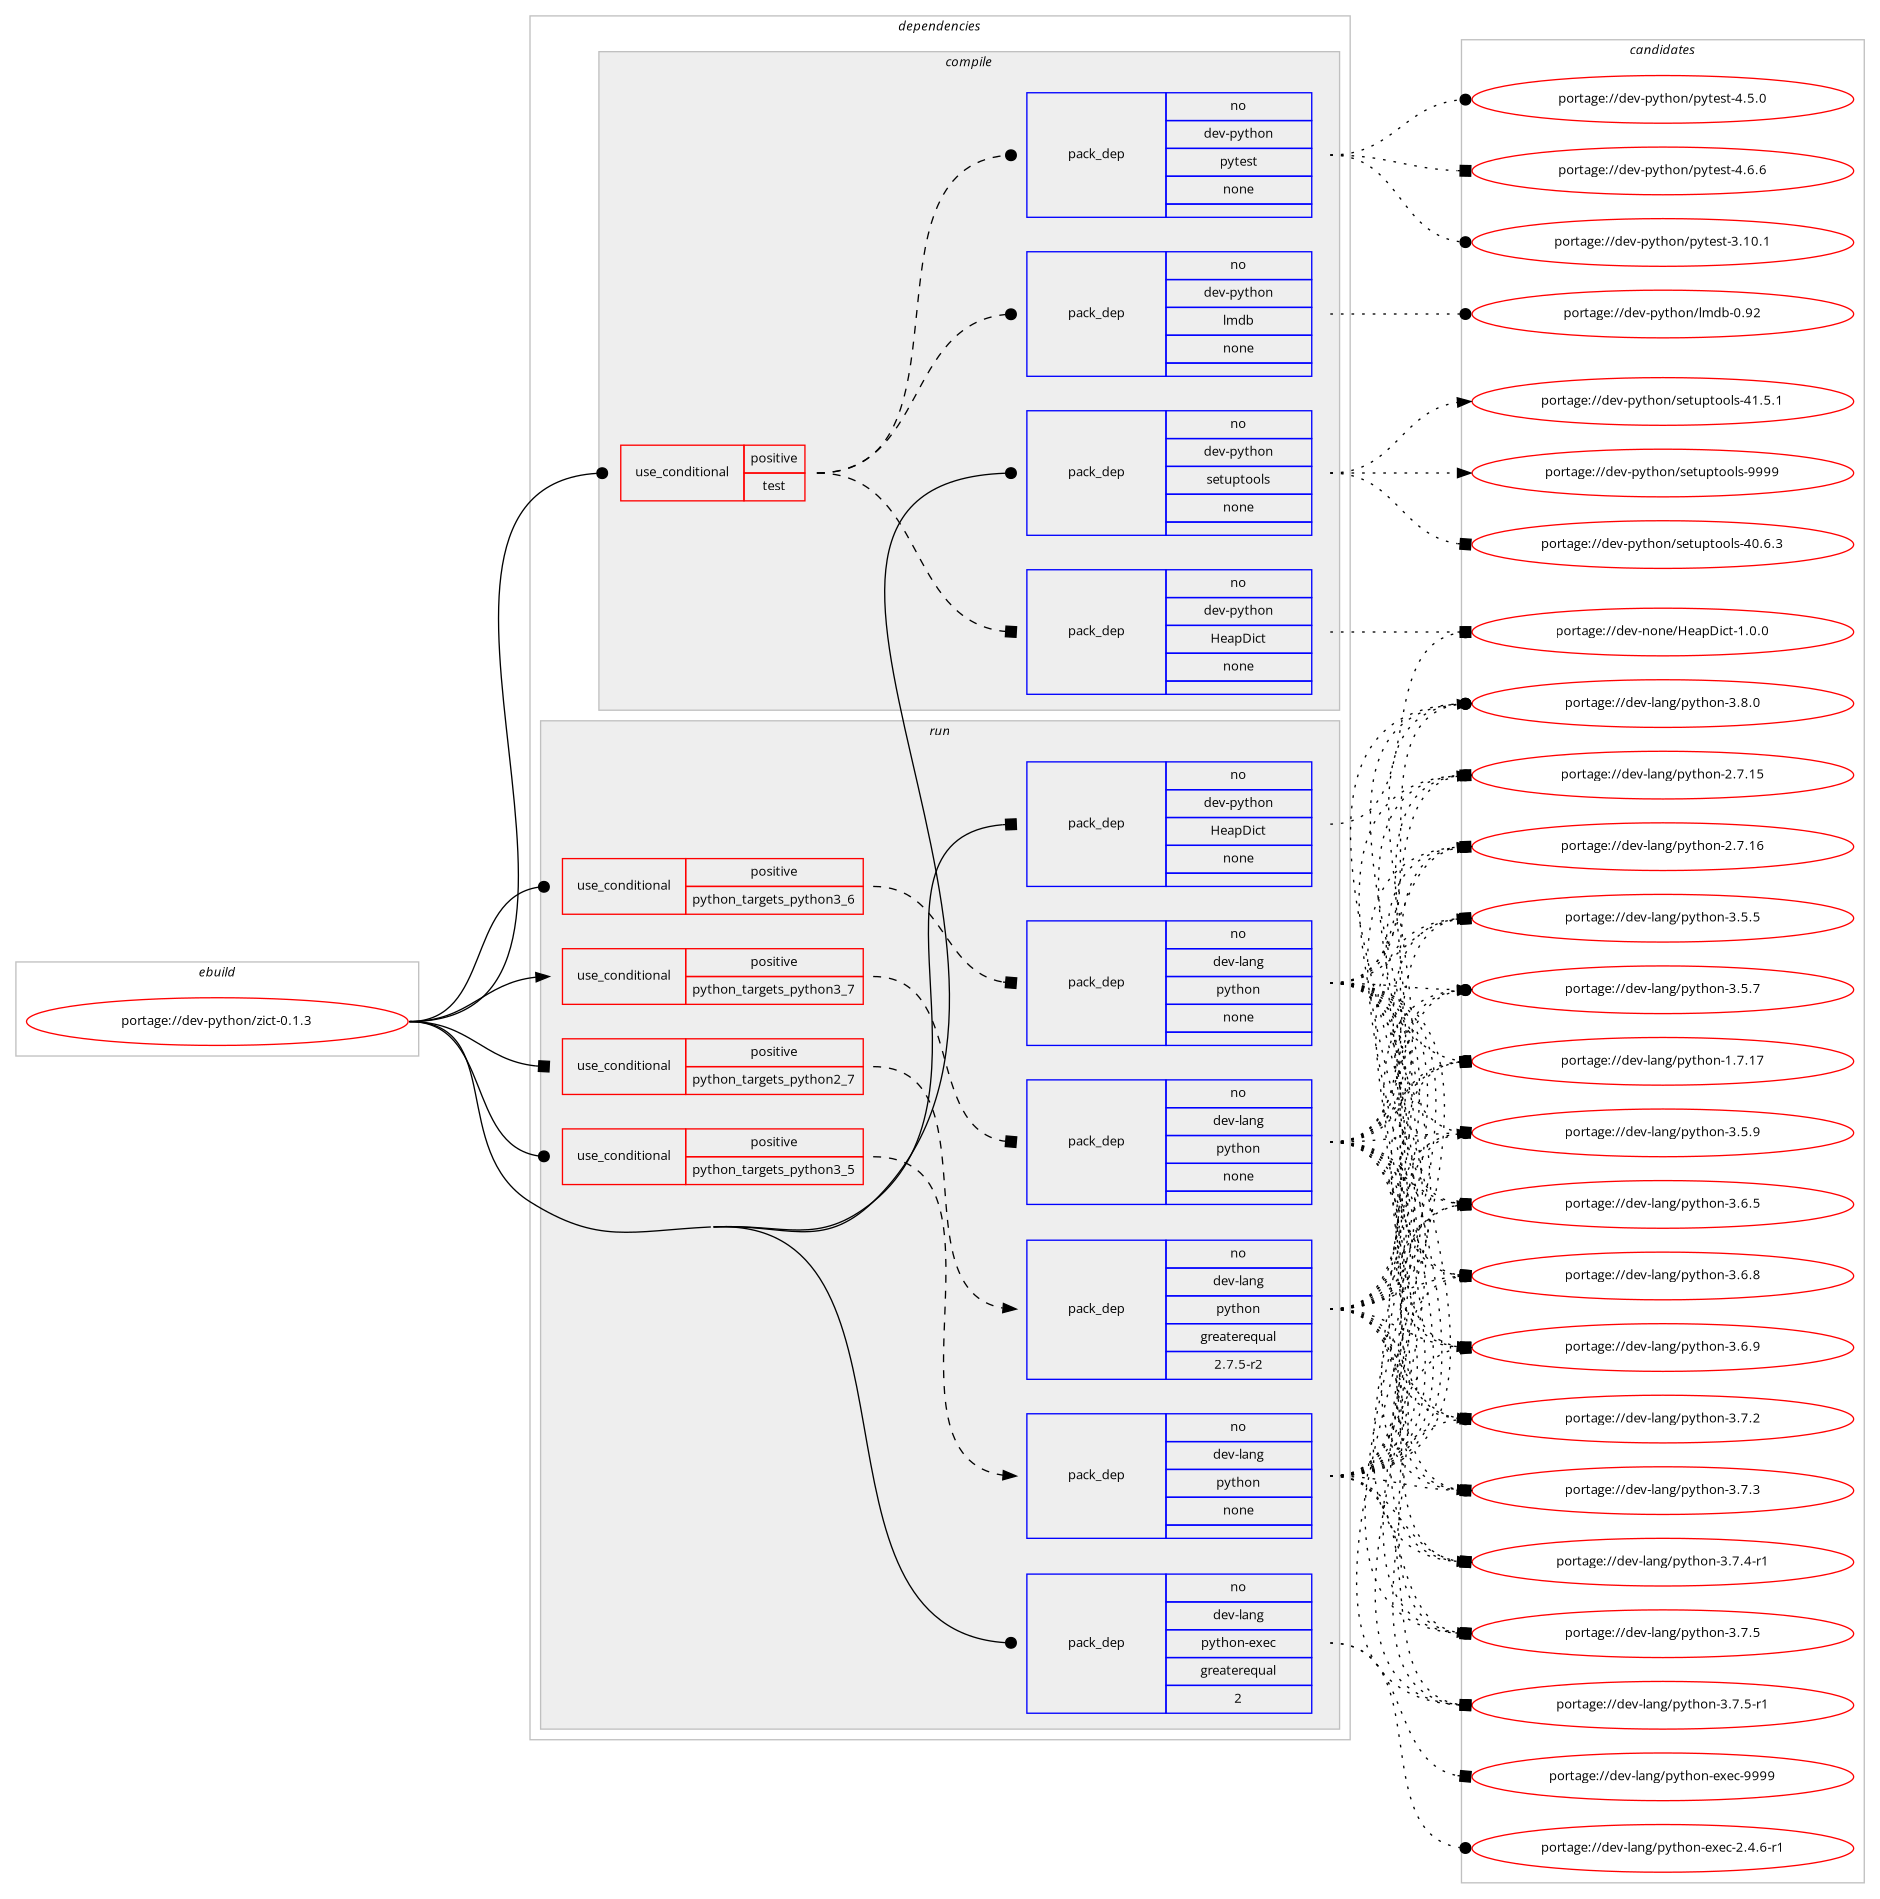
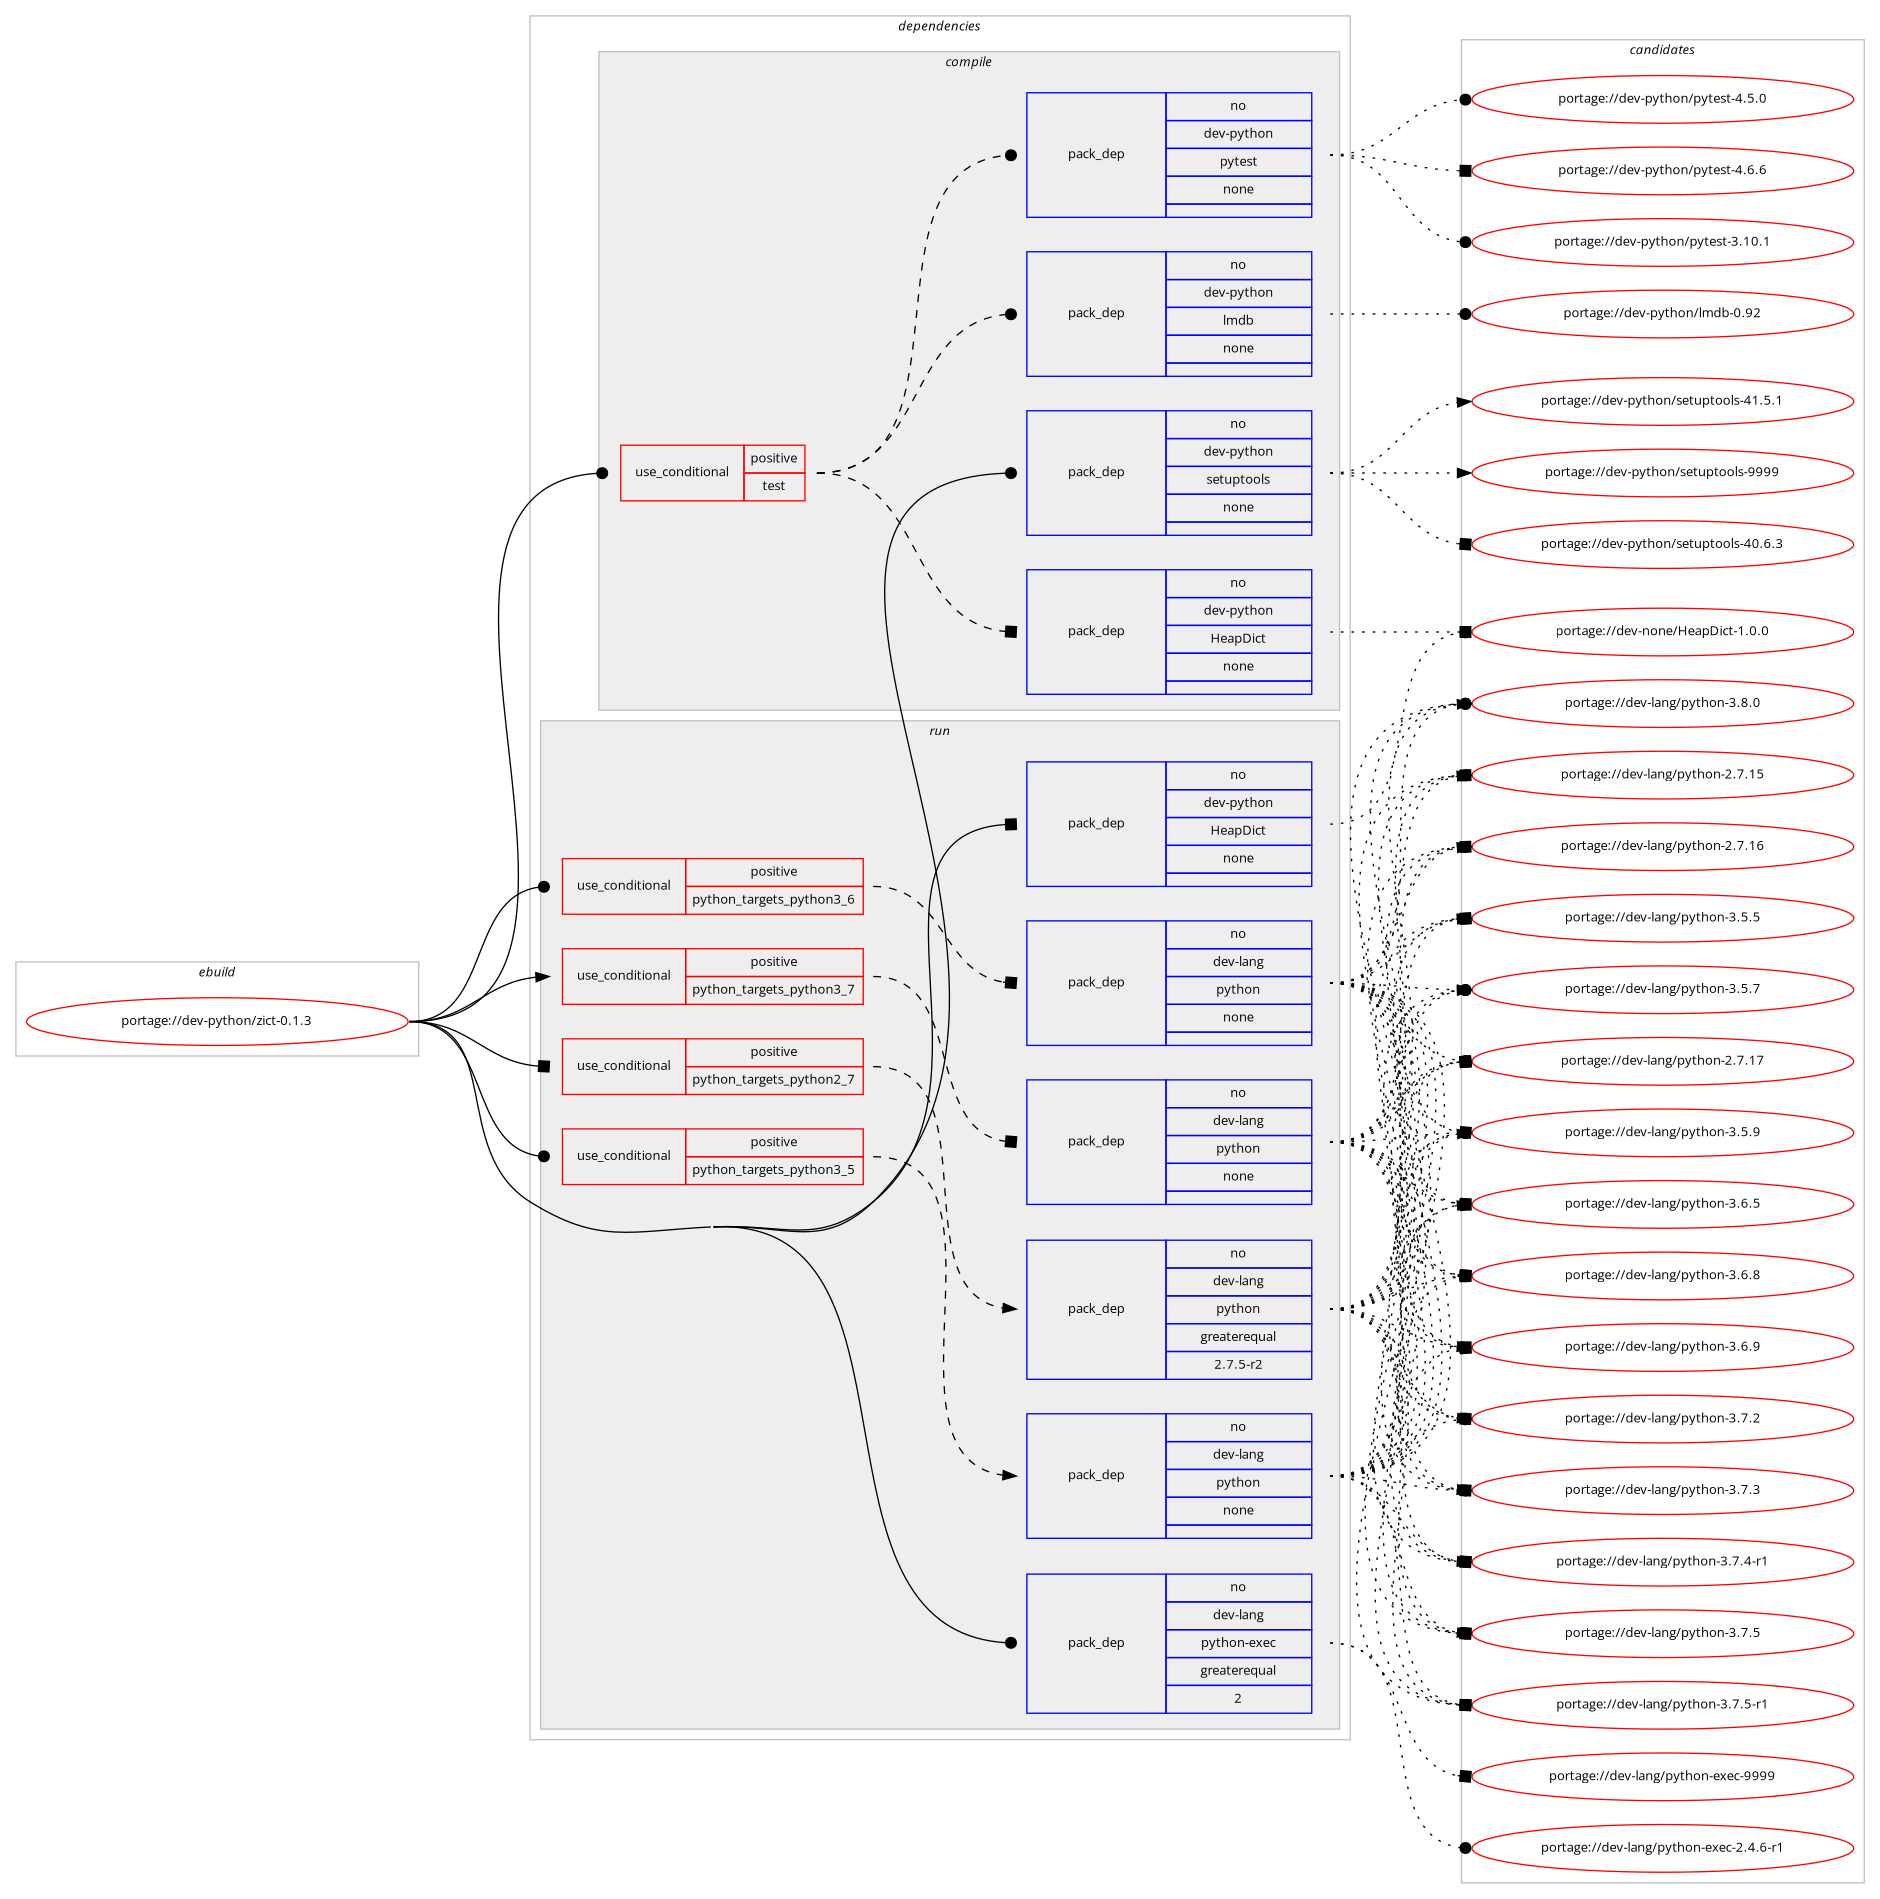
node "portage://dev-lang/python-1.7.17": label "portage://dev-lang/python-1.7.17" -> "portage://dev-lang/python-2.7.17"
